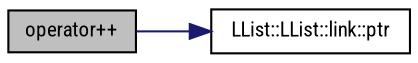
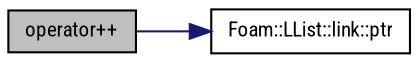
node "LList::LList::link::ptr": label "LList::LList::link::ptr" -> "Foam::LList::link::ptr"
